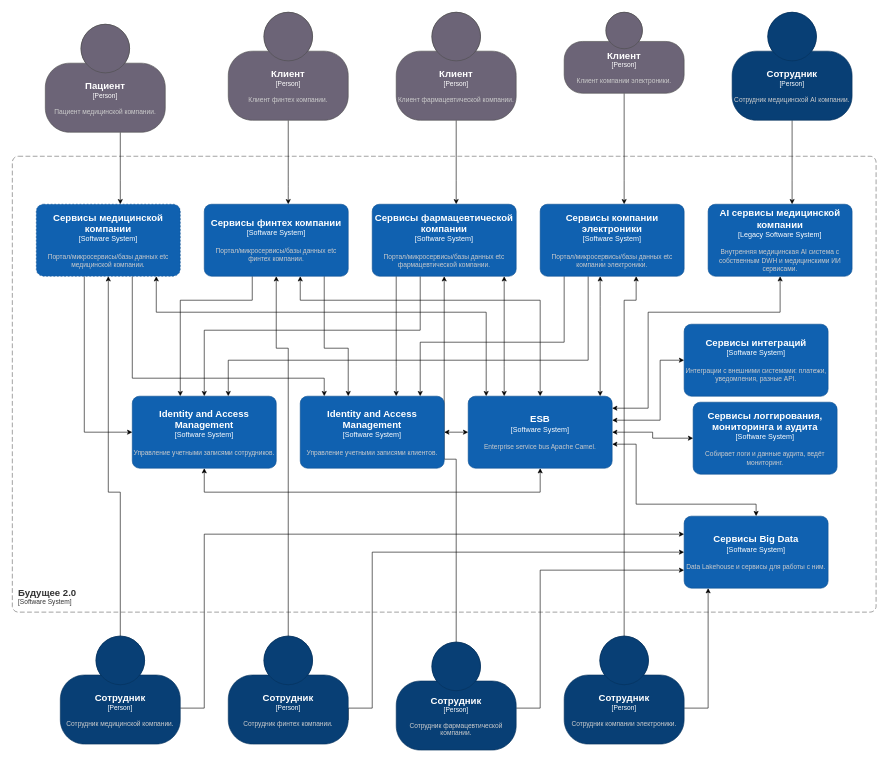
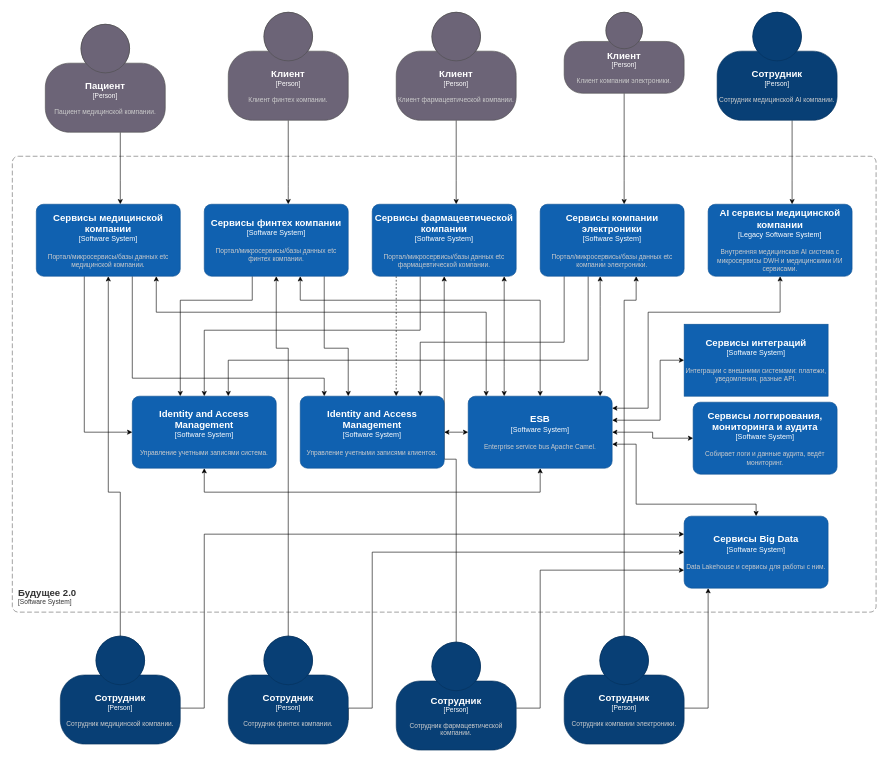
node "Сотрудник [Person] Сотрудник медицинской AI компании.": moved (792, 66) -> (777, 66)
node "Сервисы медицинской компании [Software System] Портал/микросервисы/базы данных etc медицинской компании.": style dashed -> solid
node "AI сервисы медицинской компании [Legacy Software System] Внутренняя медицинская AI система с собственным DWH и медицинскими ИИ сервисами.": label "AI сервисы медицинской компании [Legacy Software System] Внутренняя медицинская AI система с собственным DWH и медицинскими ИИ сервисами." -> "AI сервисы медицинской компании [Legacy Software System] Внутренняя медицинская AI система с микросервисы DWH и медицинскими ИИ сервисами."
edge "Сервисы фармацевтической компании [Software System] Портал/микросервисы/базы данных etc фармацевтической компании." -> "Identity and Access Management [Software System] Управление учетными записями клиентов.": style solid -> dashed
node "Сервисы интеграций [Software System] Интеграции с внешними системами: платежи, уведомления, разные API.": shape rounded rectangle -> rectangle
node "Identity and Access Management [Software System] Управление учетными записями сотрудников.": label "Identity and Access Management [Software System] Управление учетными записями сотрудников." -> "Identity and Access Management [Software System] Управление учетными записями система."
